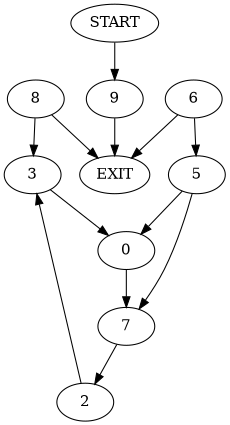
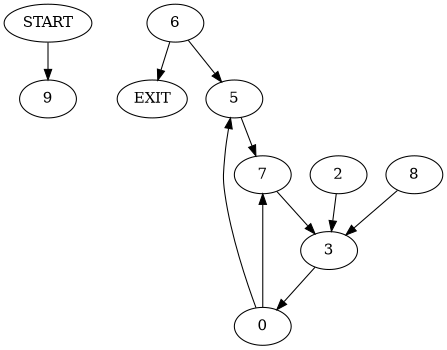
edge "9" -> "EXIT": removed
edge "8" -> "EXIT": removed
edge "5" -> "0": reversed
edge "7" -> "2": now "7" -> "3"
